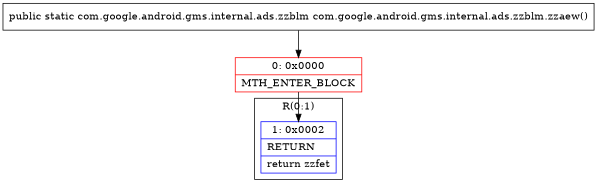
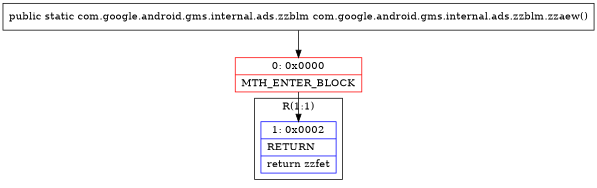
cluster "R(0:1)": label "R(0:1)" -> "R(1:1)"
